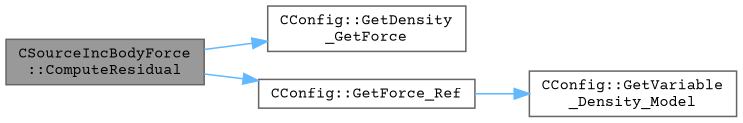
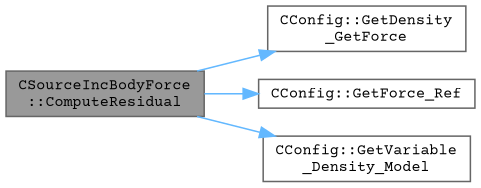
edge "CConfig::GetForce_Ref" -> "CConfig::GetVariable _Density_Model": now "CSourceIncBodyForce ::ComputeResidual" -> "CConfig::GetVariable _Density_Model"
